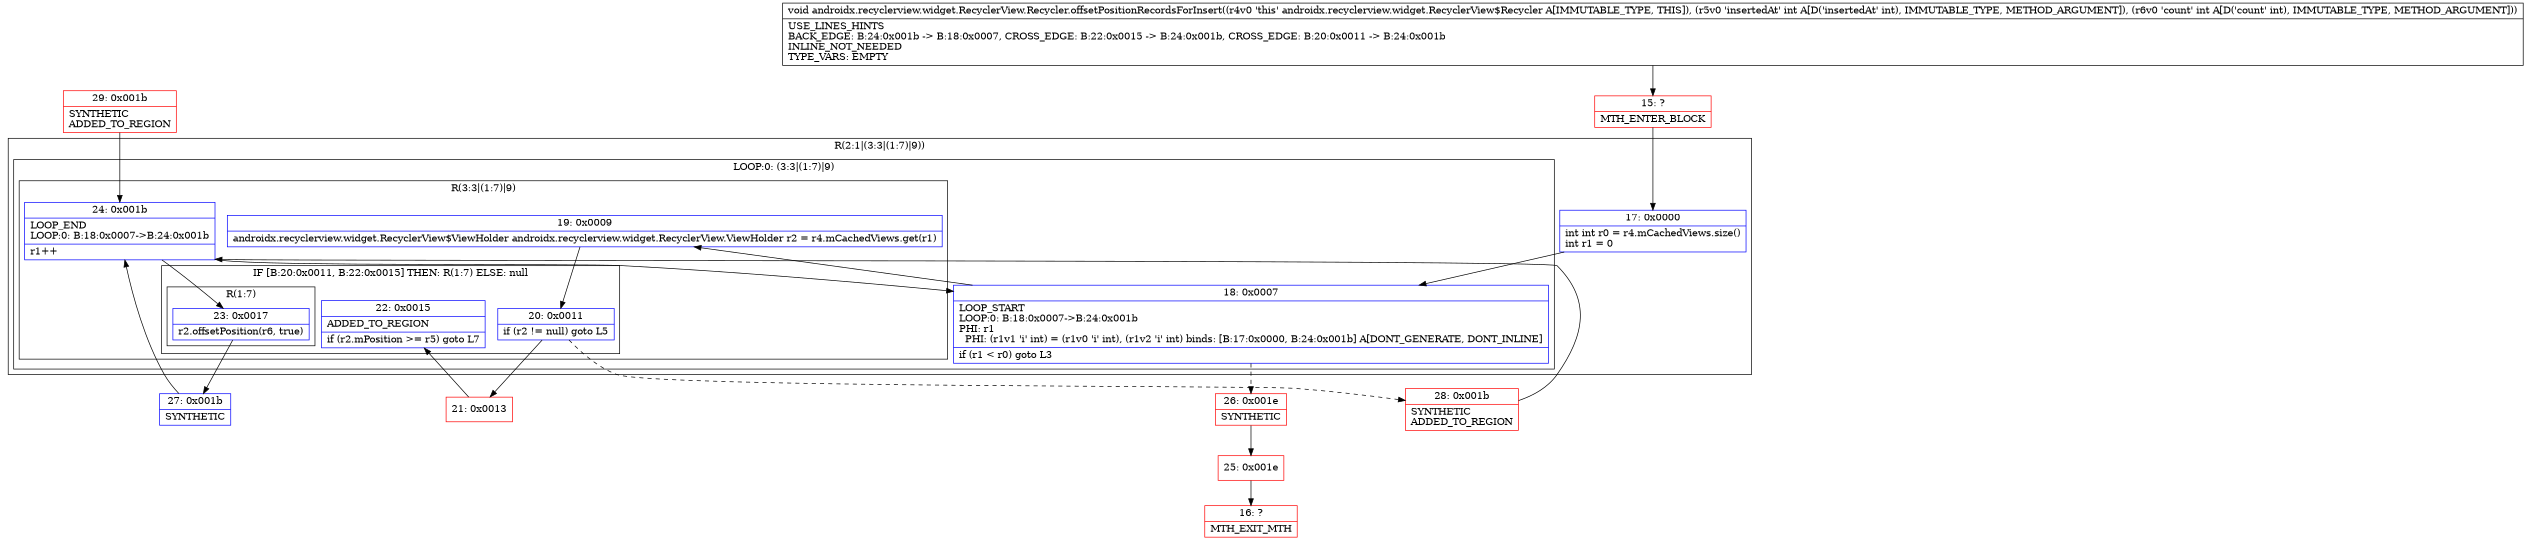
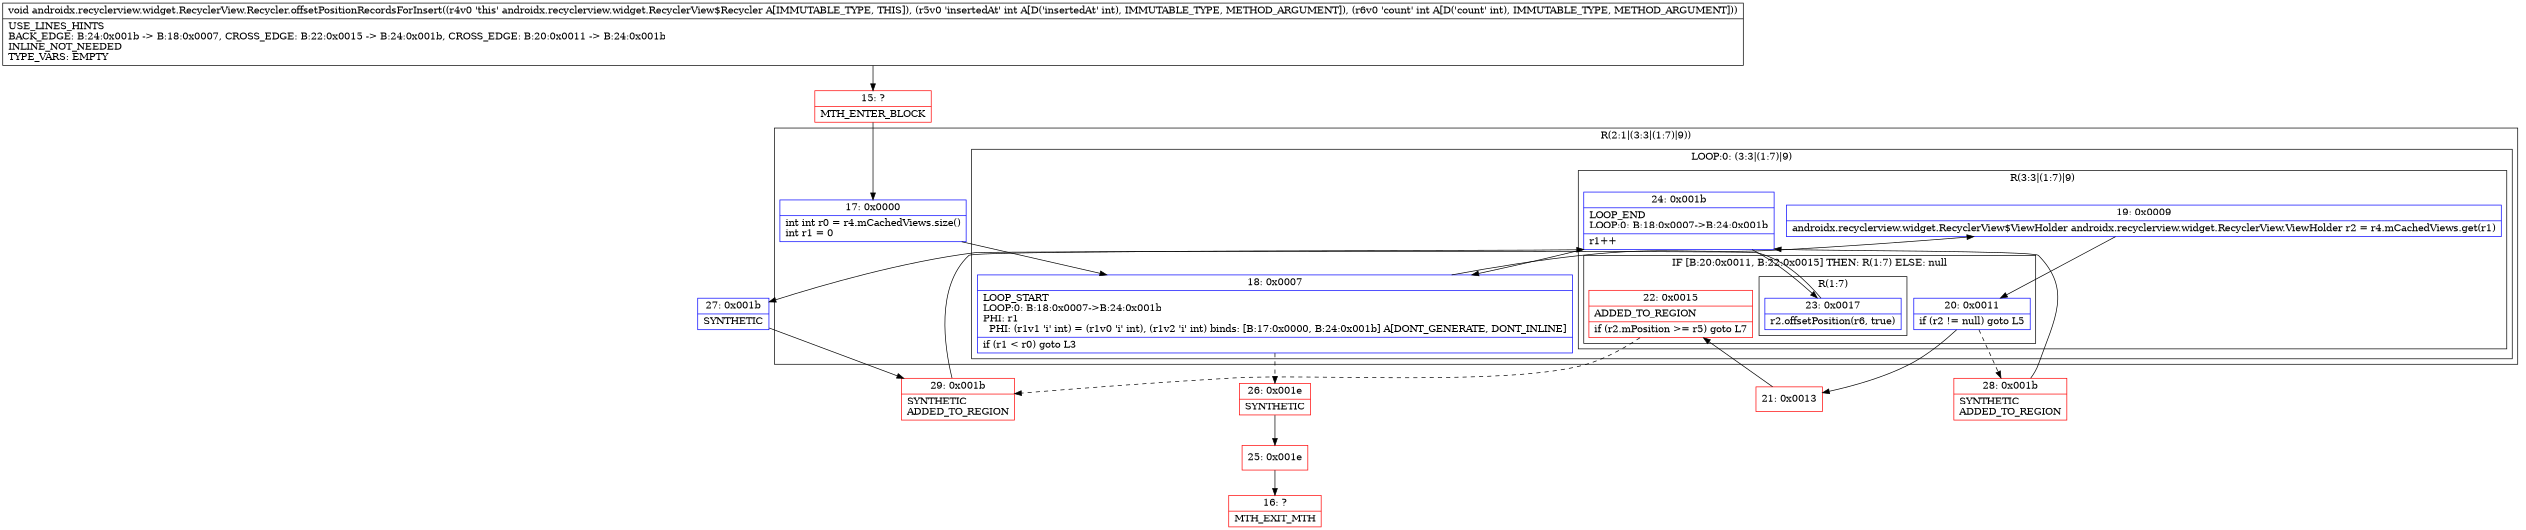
node "22: 0x0015": color blue -> red
edge "27: 0x001b" -> "24: 0x001b": now "27: 0x001b" -> "29: 0x001b"
edge "22: 0x0015" -> "29: 0x001b": added
